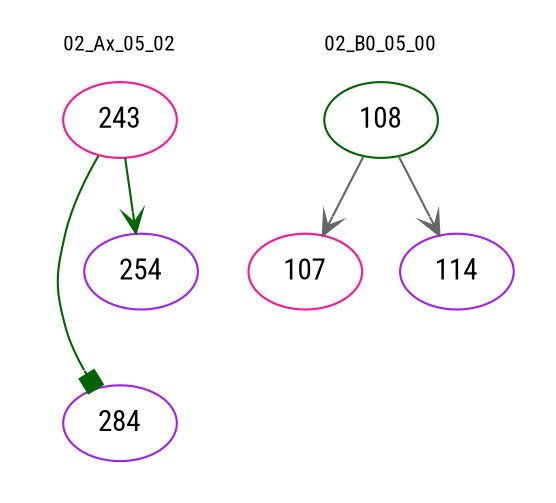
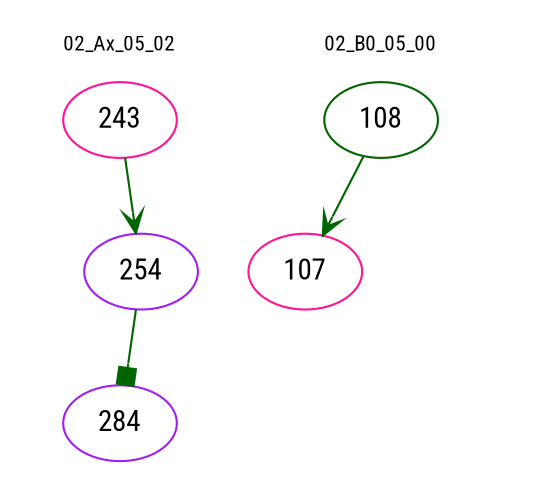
edge "108" -> "107": color gray40 -> darkgreen
edge "243" -> "284": now "254" -> "284"
node "114": removed
